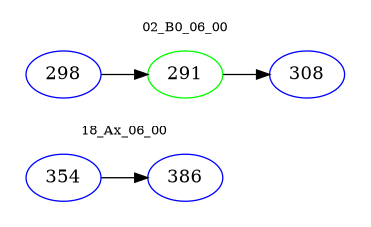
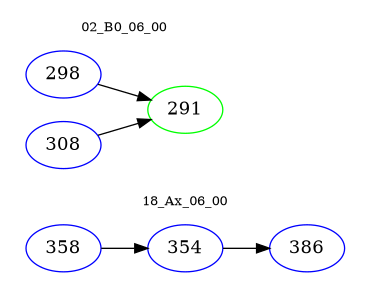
edge "291" -> "308": reversed
node "358": added
